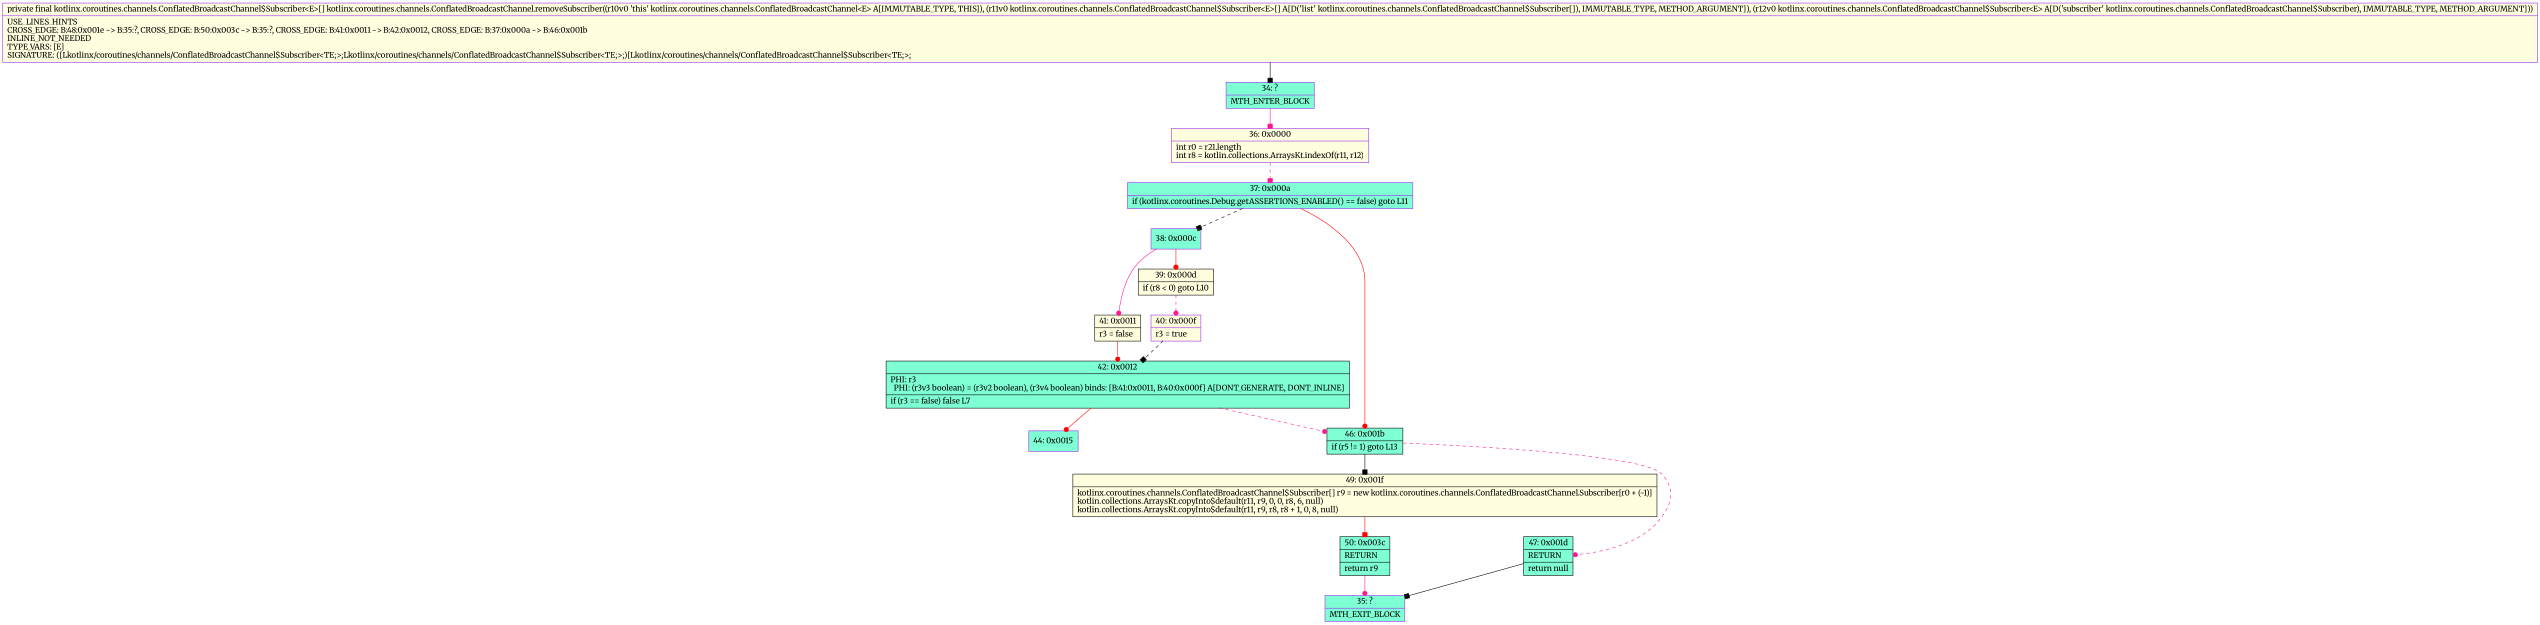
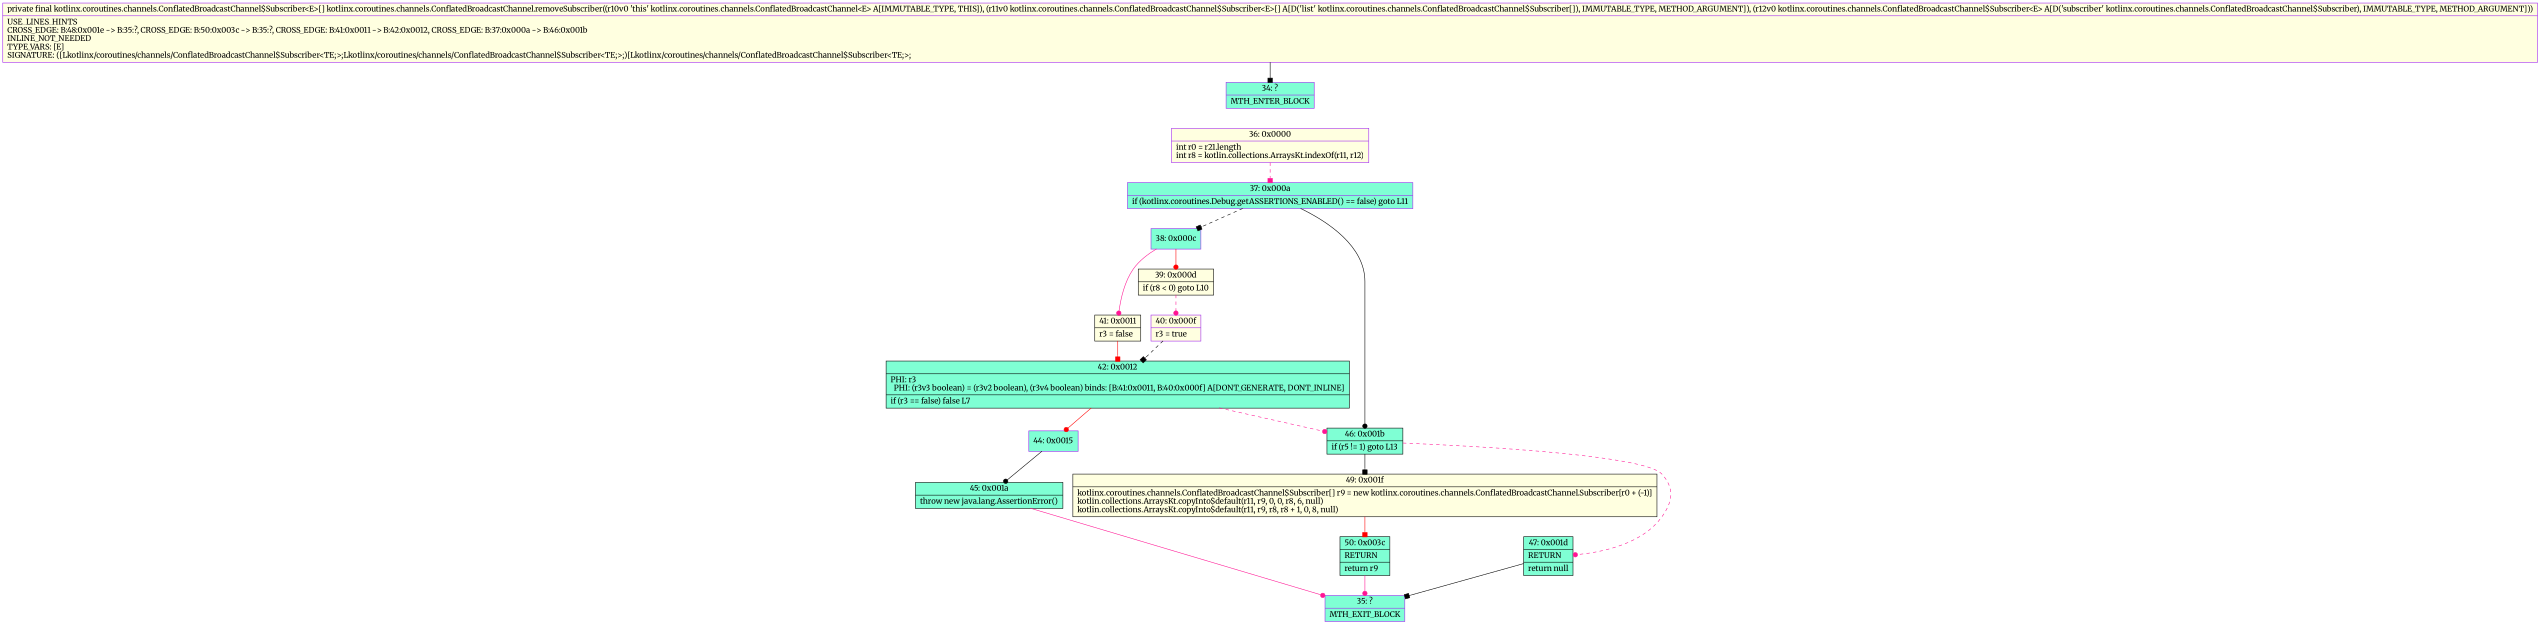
edge "34: ?" -> "36: 0x0000": removed
edge "37: 0x000a" -> "46: 0x001b": color red -> black
edge "41: 0x0011" -> "42: 0x0012": arrowhead dot -> box
node "45: 0x001a": added
